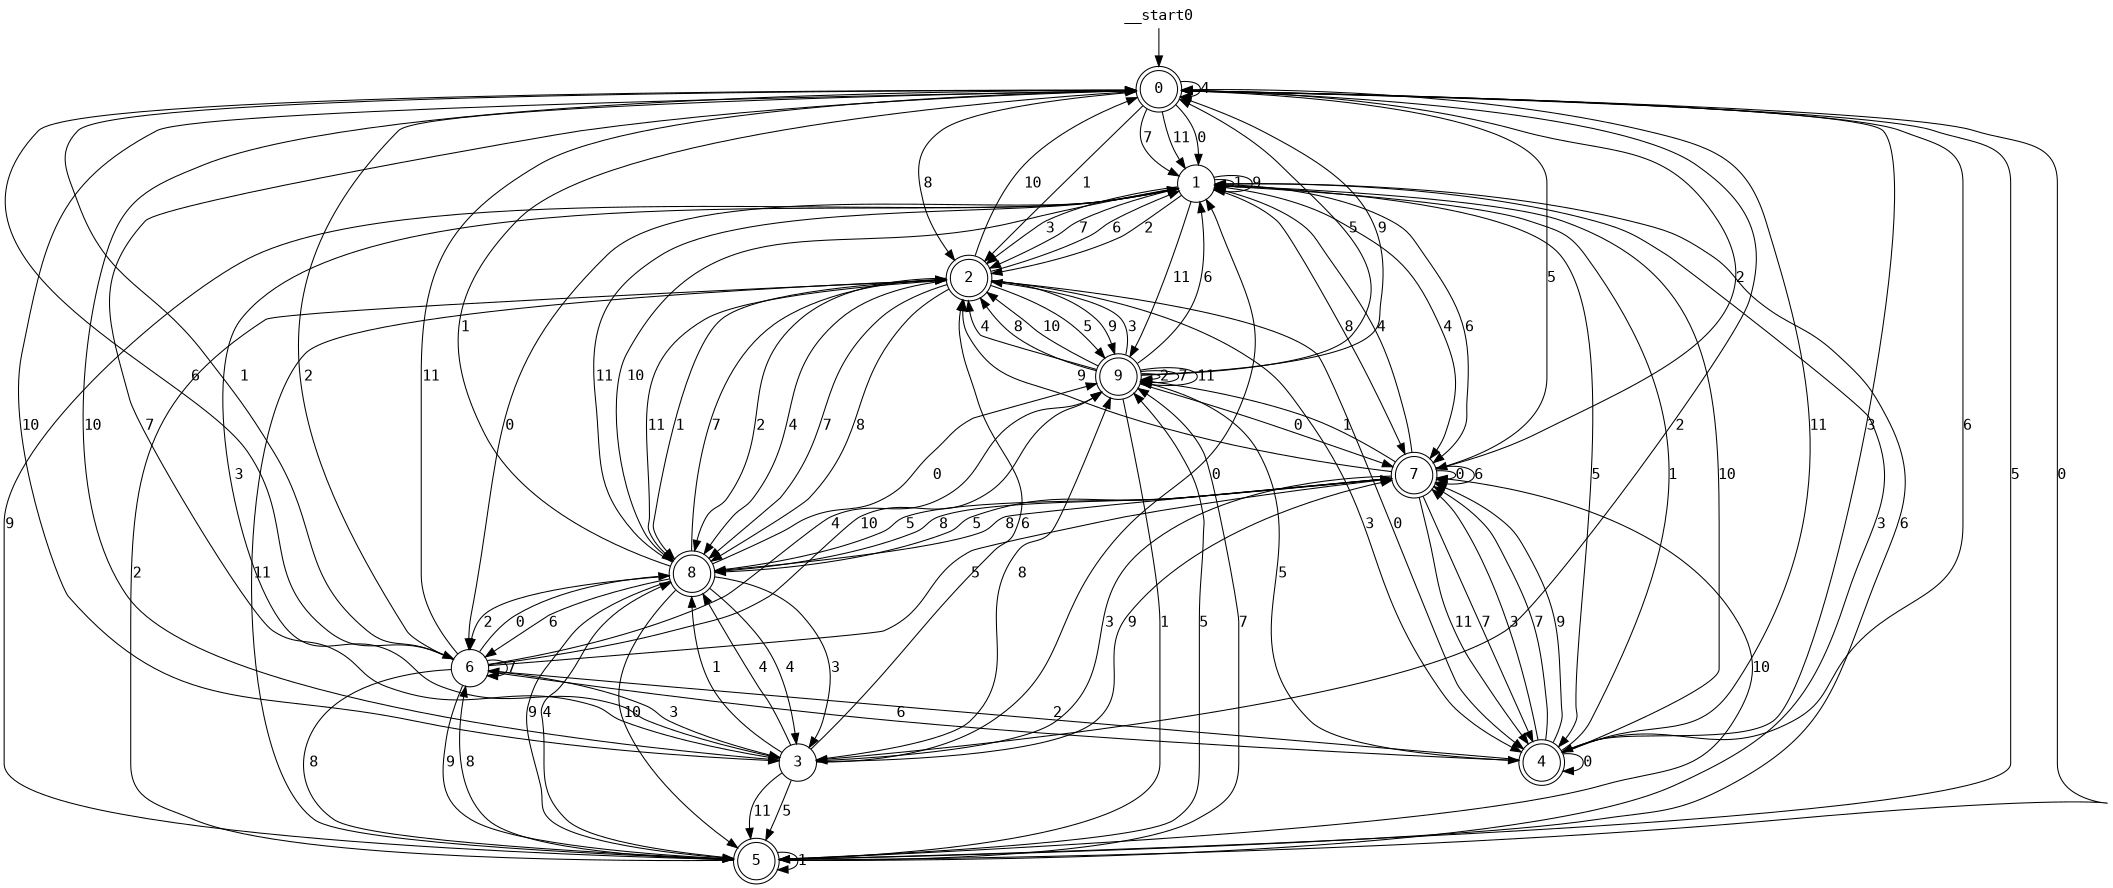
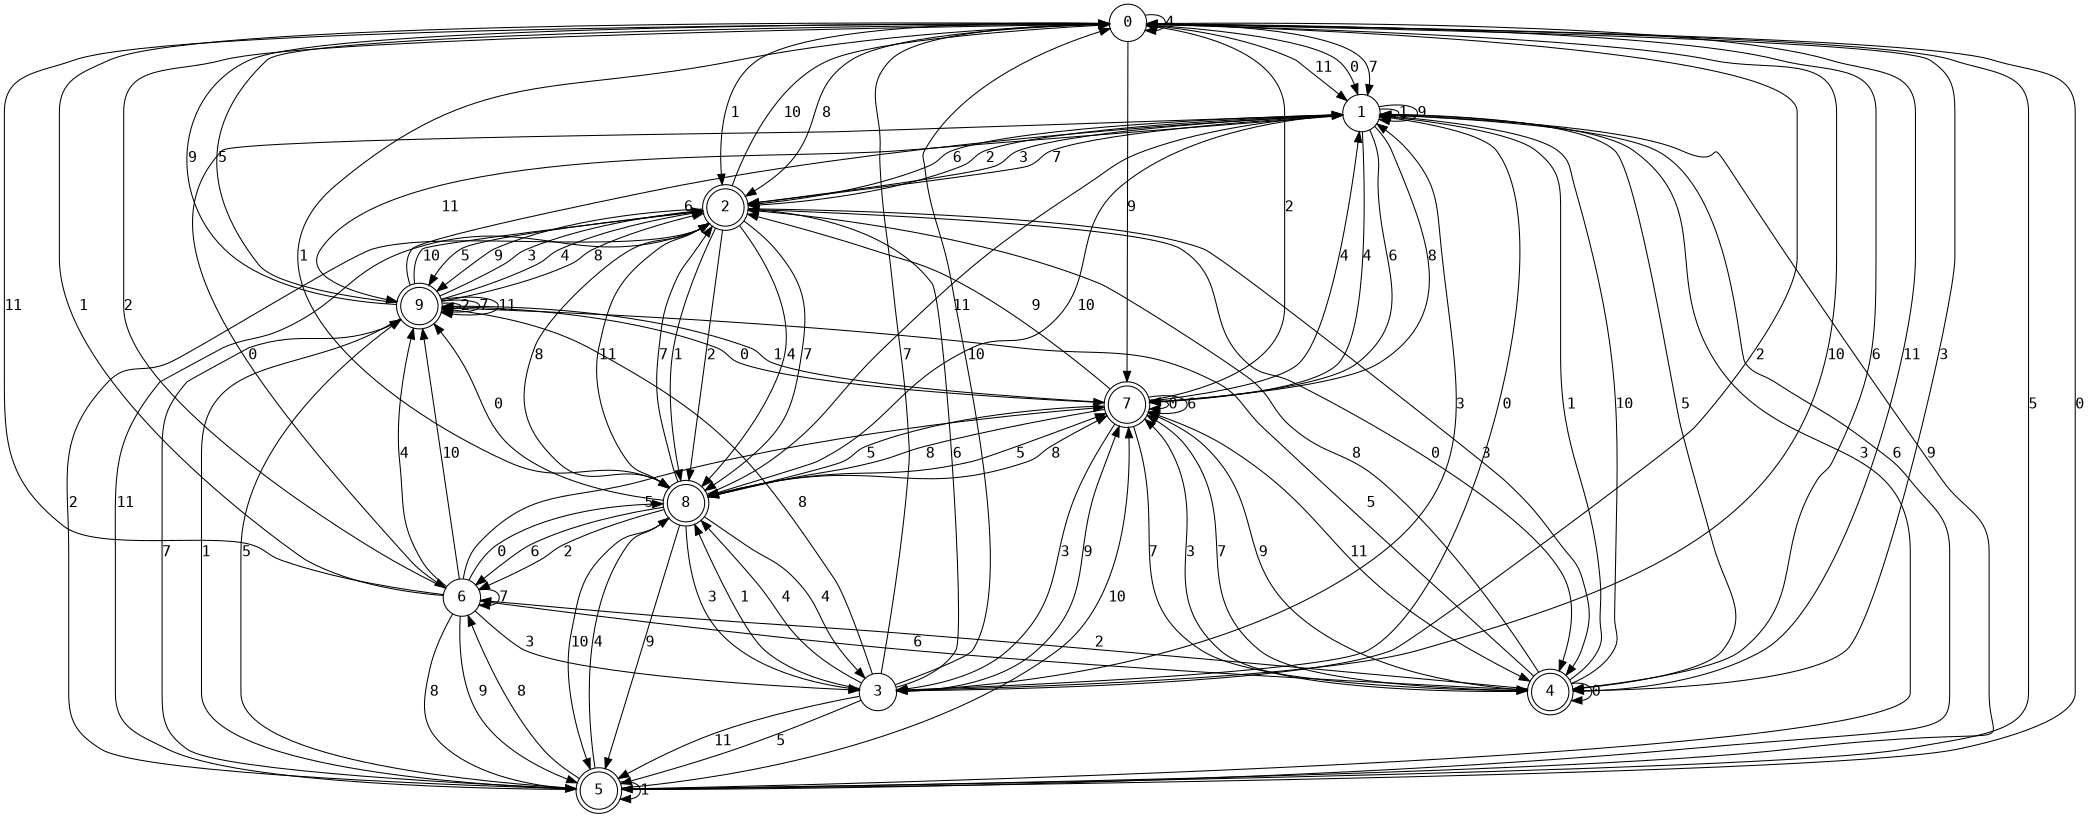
node "__start0": removed
node "0": shape doublecircle -> circle
edge "0" -> "6": removed, label "6"
edge "0" -> "7": label "5" -> "9"
edge "4" -> "2": added, label "8"
